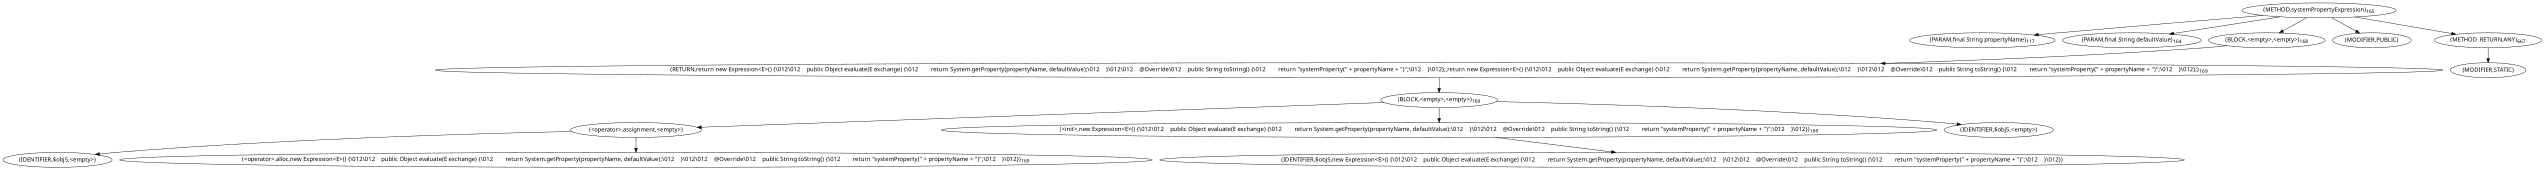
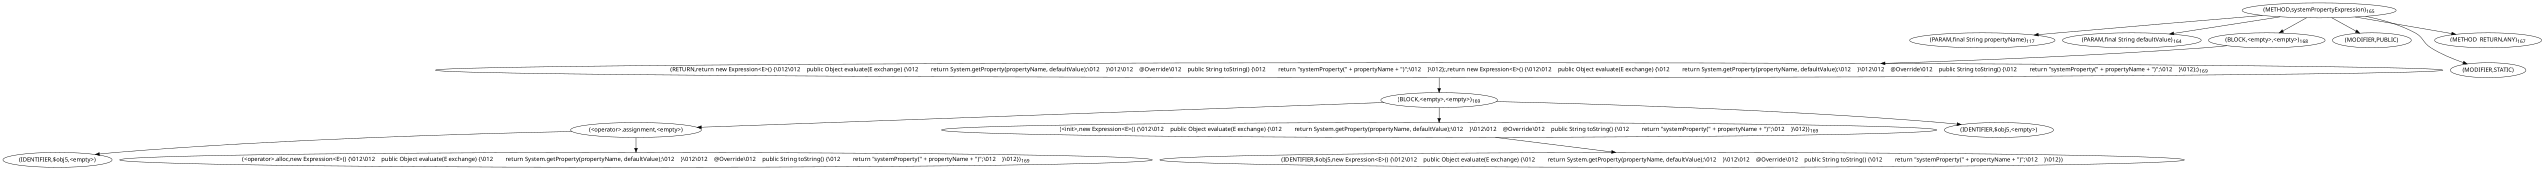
node "(METHOD_RETURN,ANY)": text "667" -> "167"
edge "(METHOD_RETURN,ANY)" -> "(MODIFIER,STATIC)": now "(METHOD,systemPropertyExpression)" -> "(MODIFIER,STATIC)"
